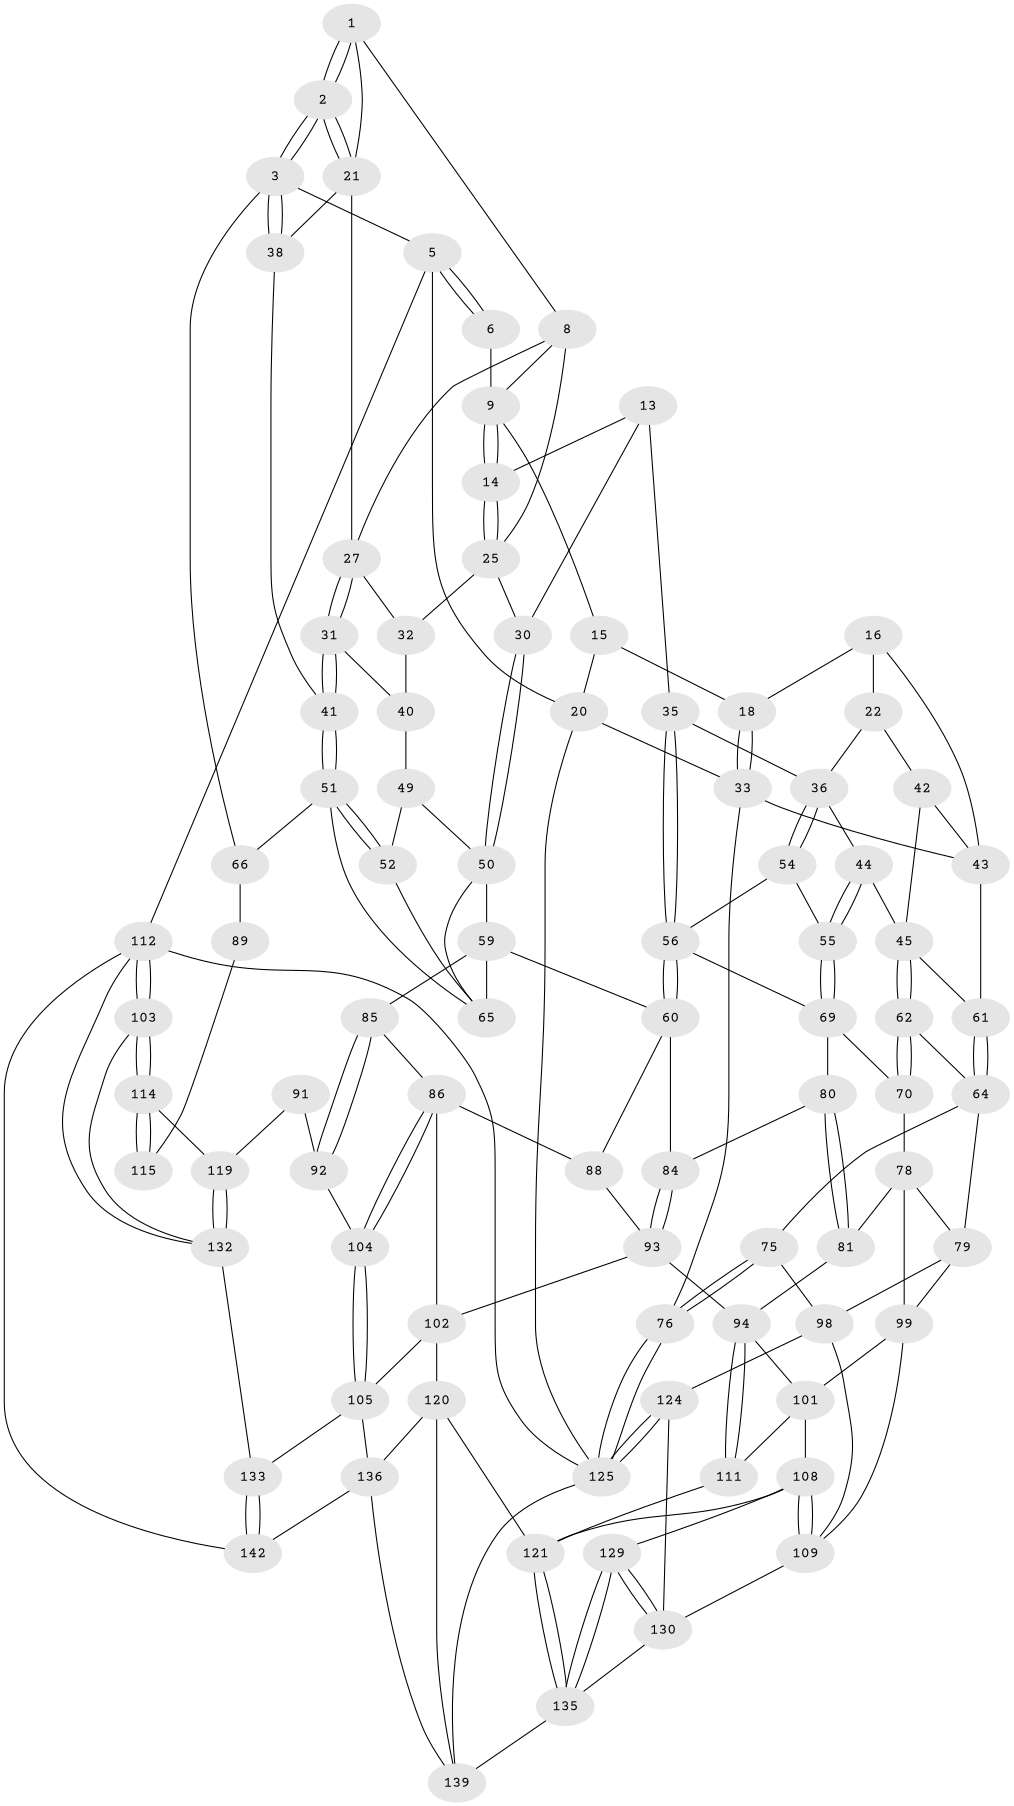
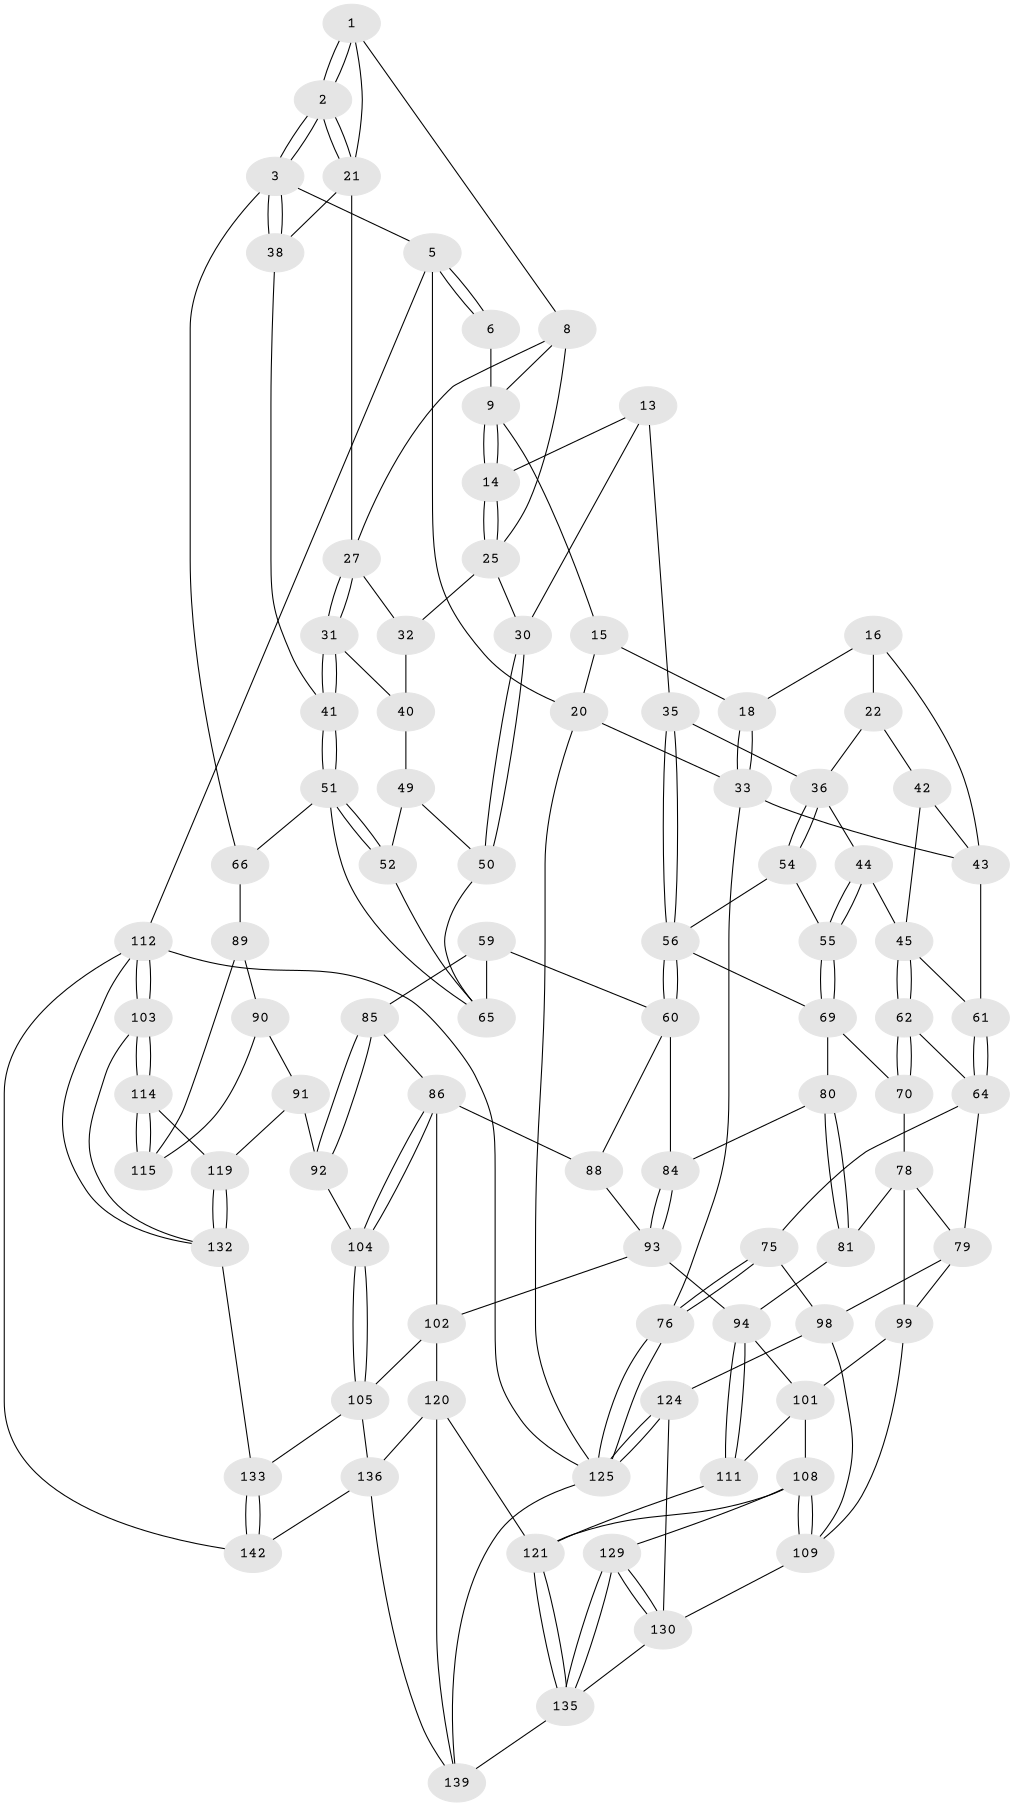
edge "50" -- "59": removed
node "90": added
